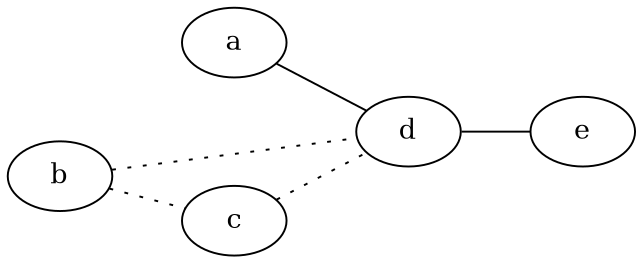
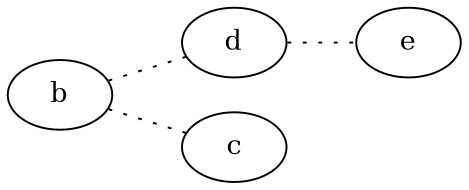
node "a": removed
edge "d" -- "e": style solid -> dotted
edge "d" -- "c": removed
